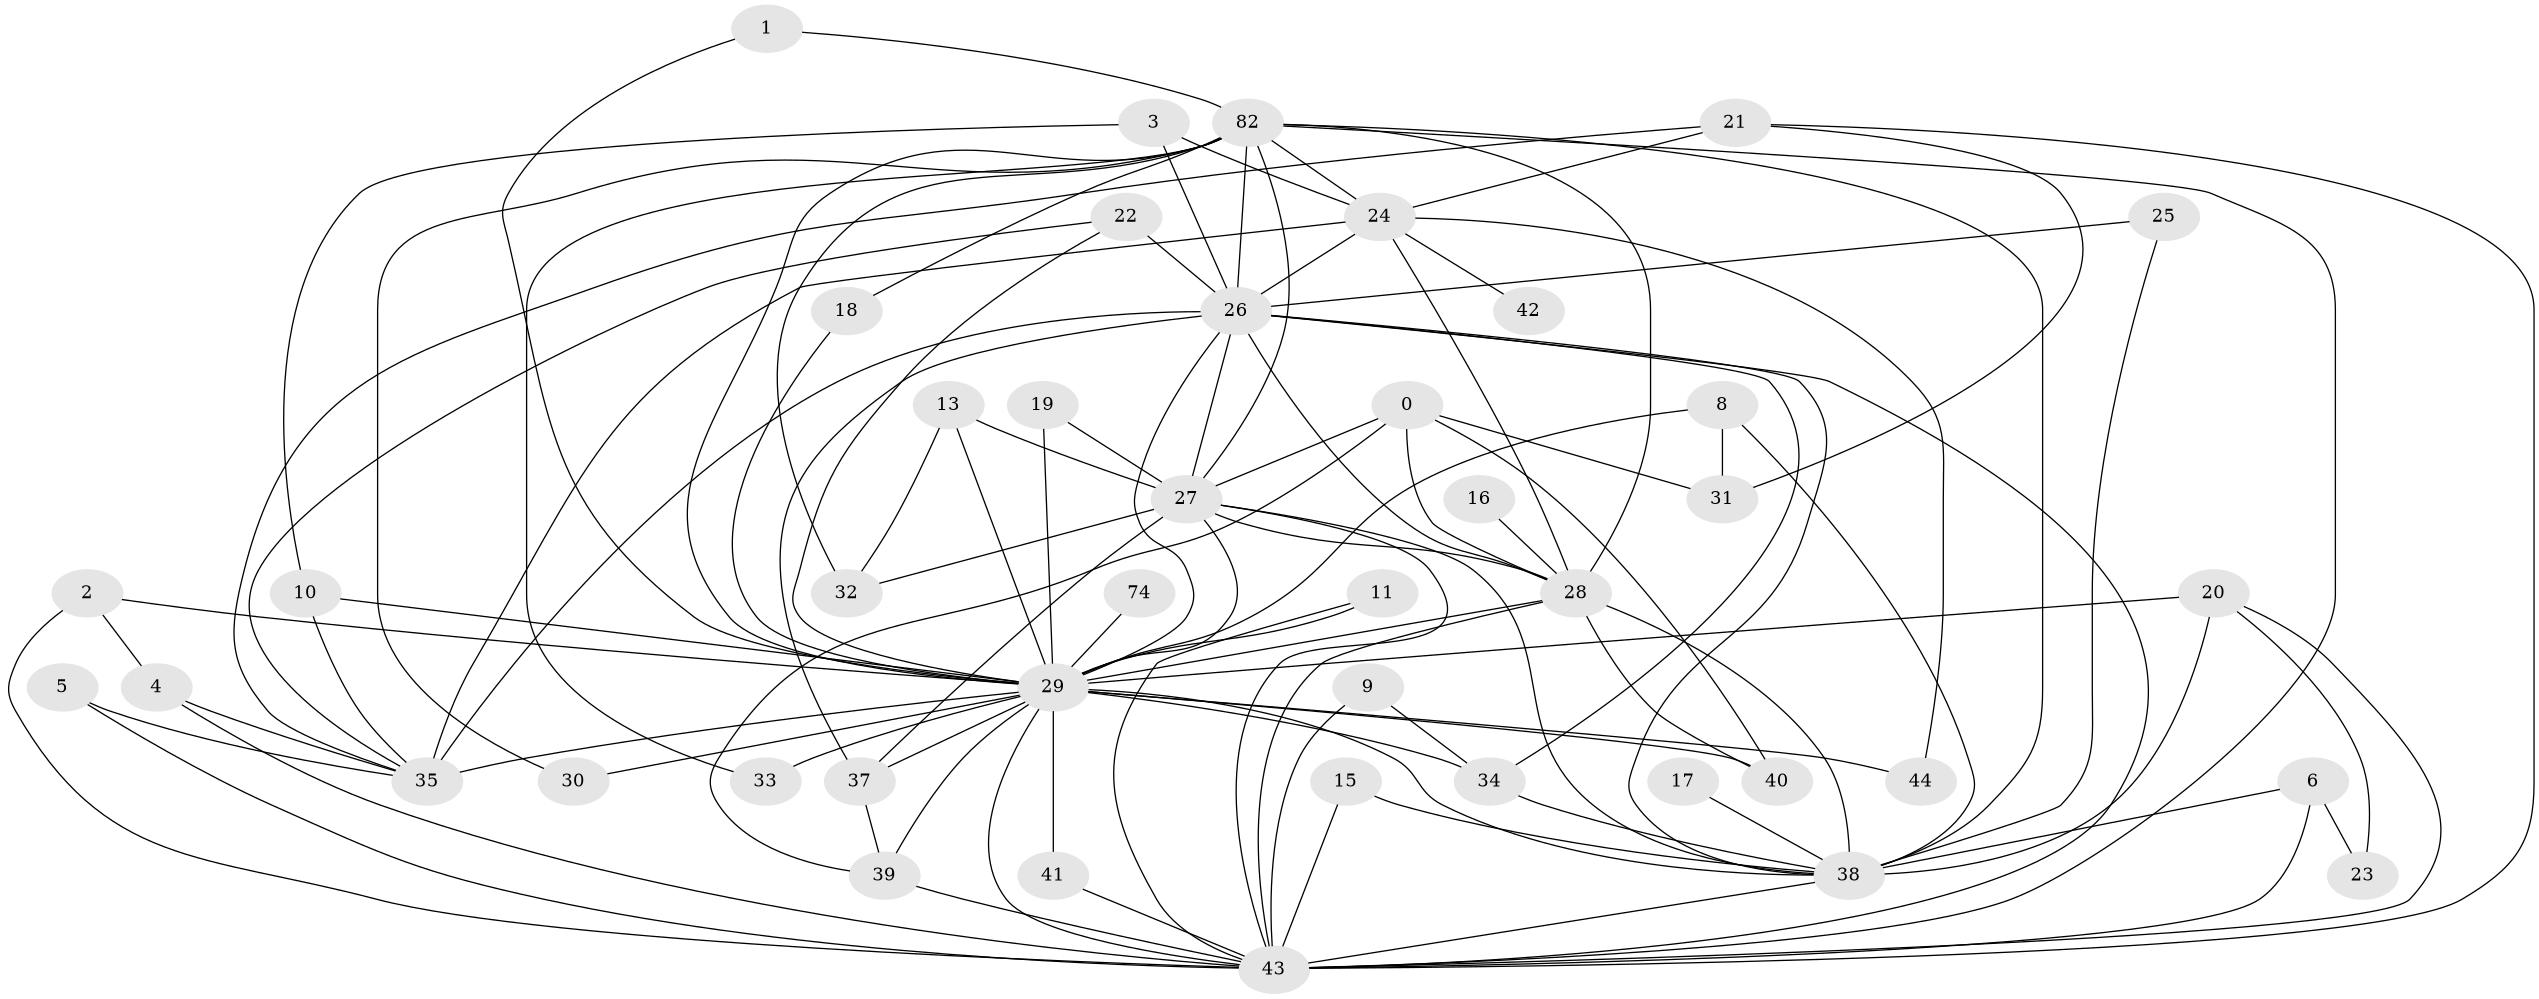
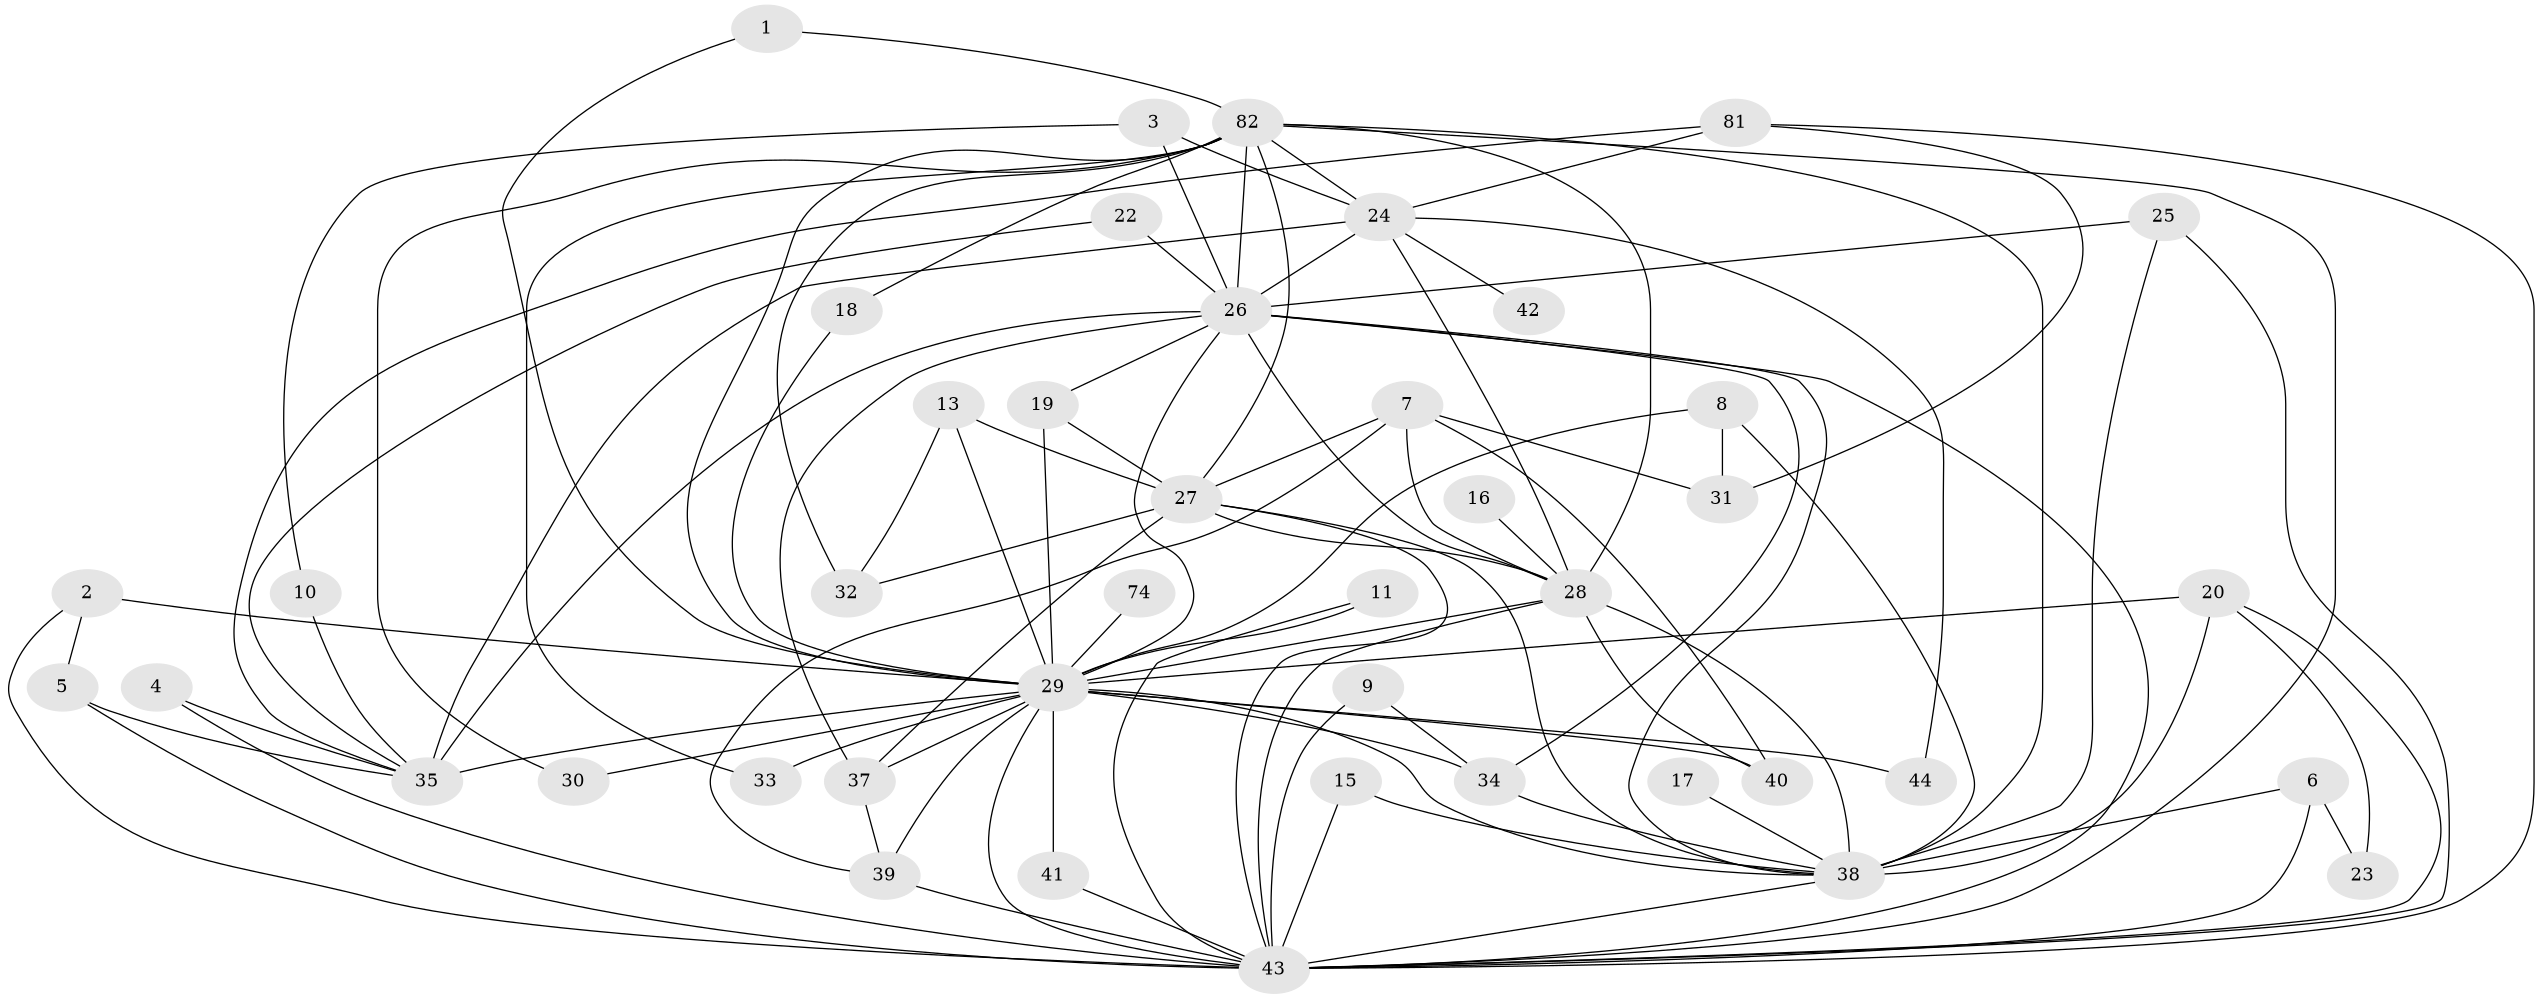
node "21": label "21" -> "81"
edge "26" -- "27": now "26" -- "19"
node "0": label "0" -> "7"
edge "22" -- "29": removed
edge "27" -- "29": removed
edge "2" -- "4": now "2" -- "5"
edge "10" -- "29": removed
edge "25" -- "43": added
